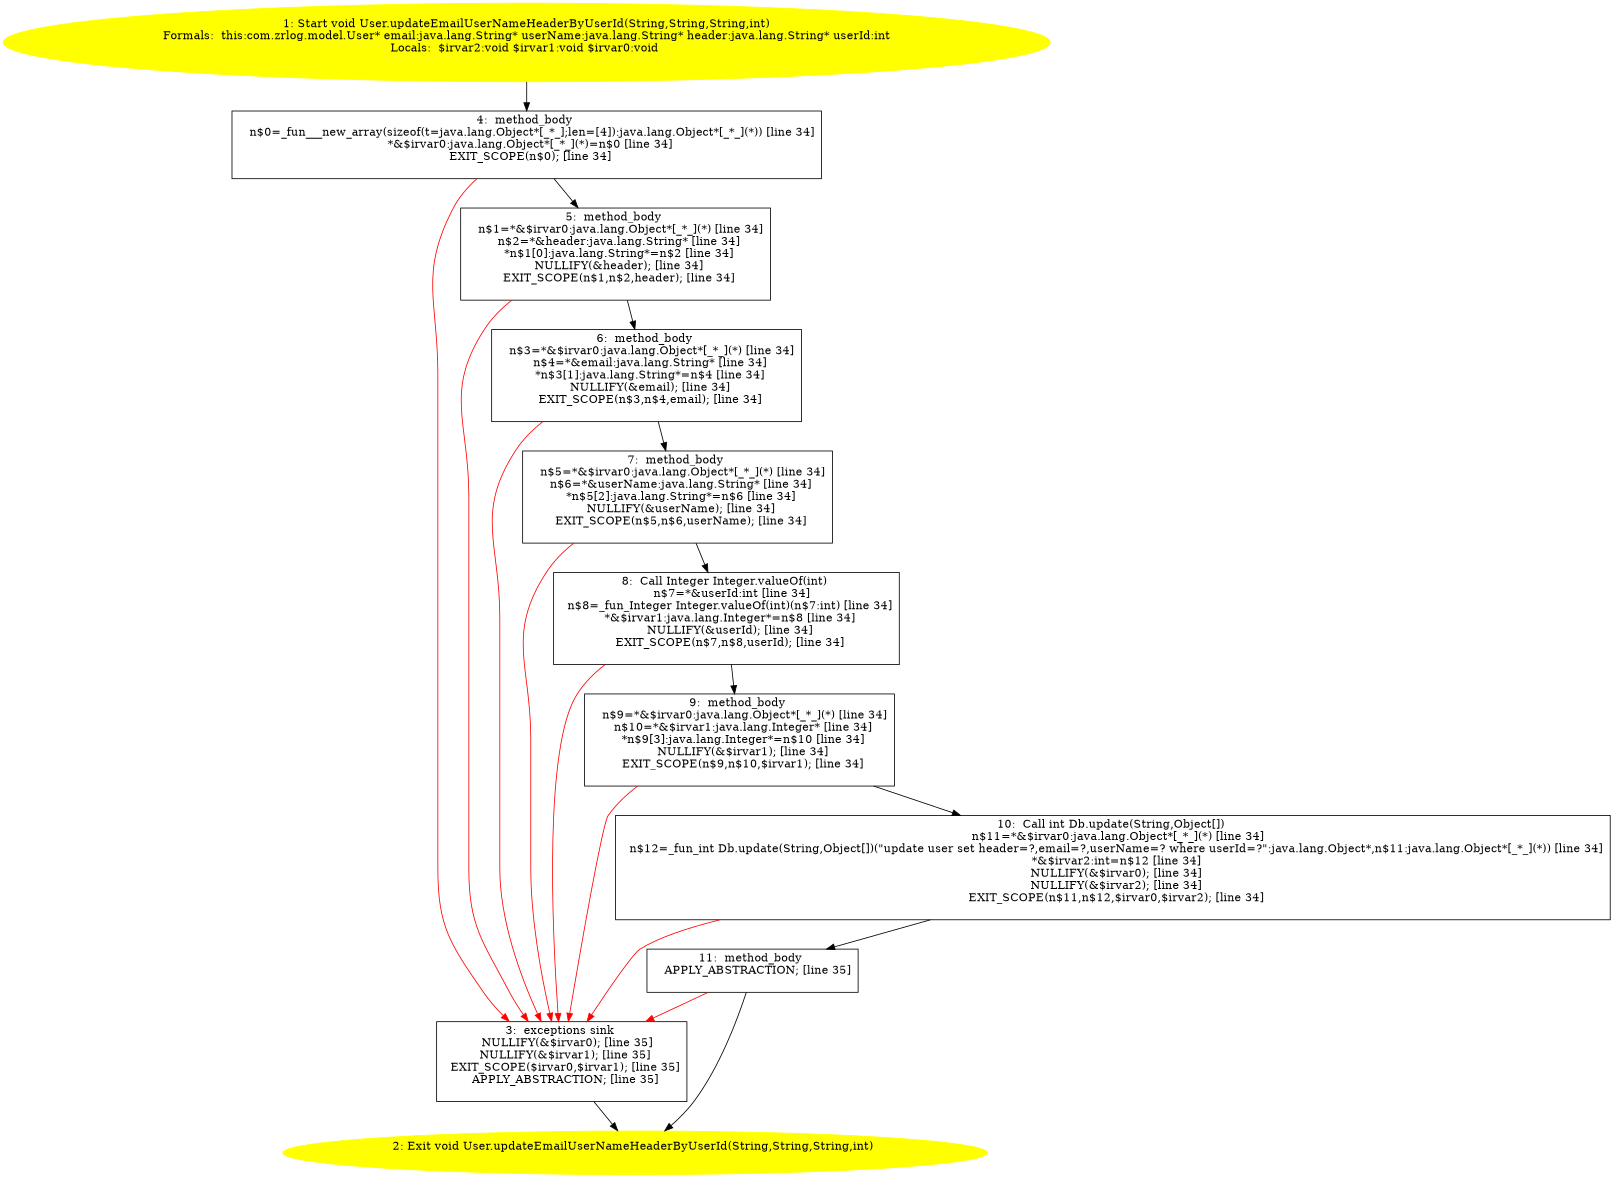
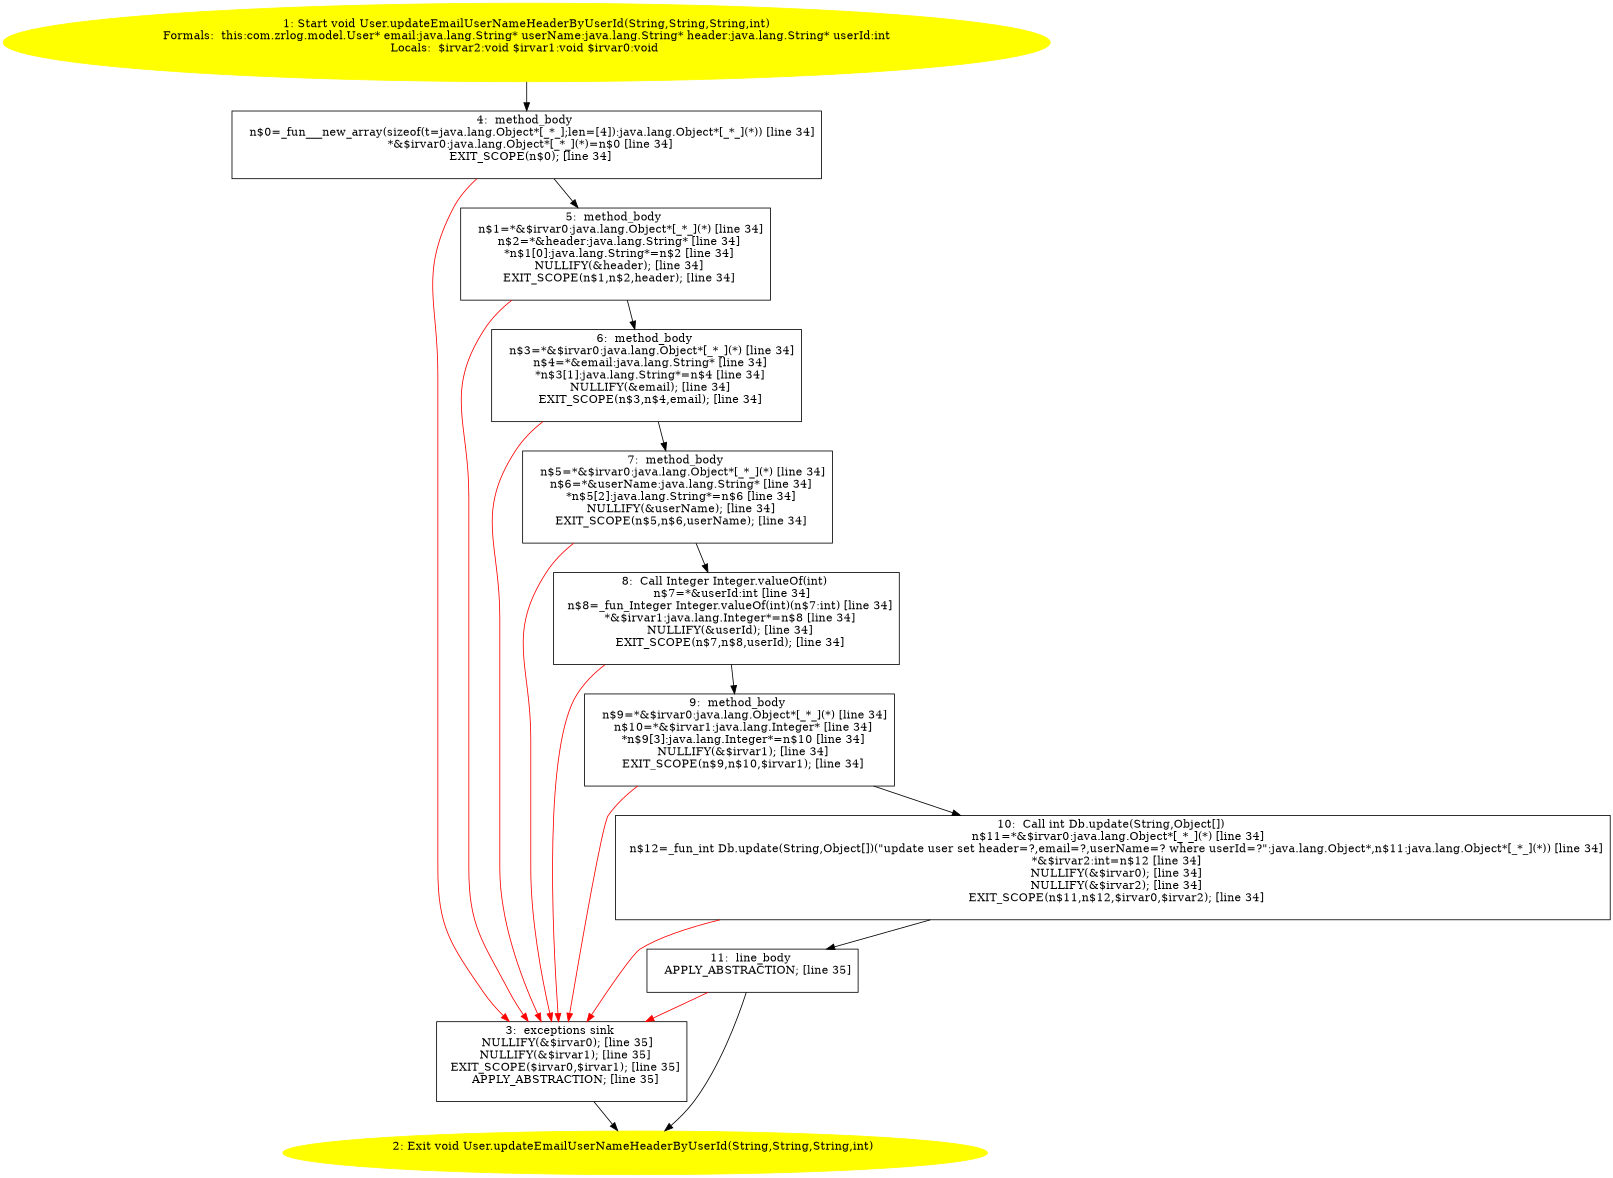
node "11:  method_body APPLY_ABSTRACTION; [line 35]": label "11:  method_body APPLY_ABSTRACTION; [line 35]" -> "11:  line_body APPLY_ABSTRACTION; [line 35]"
